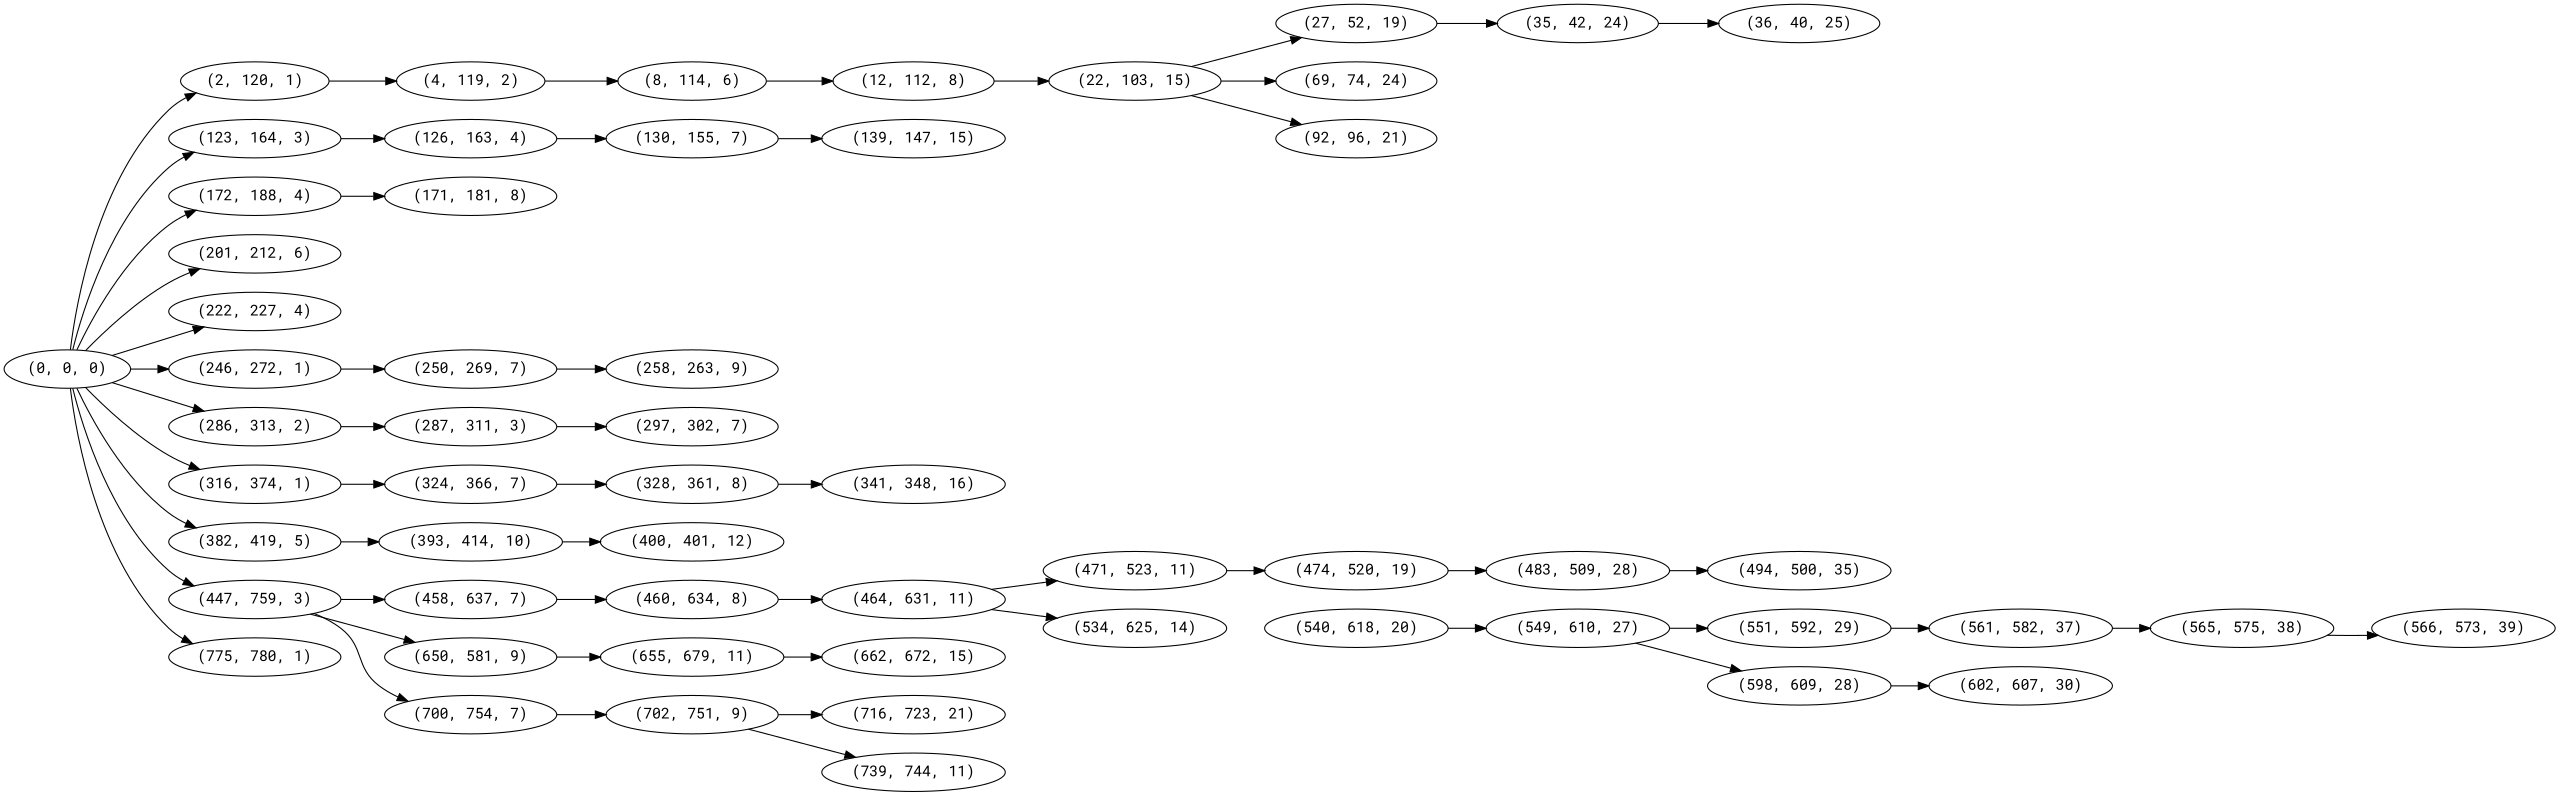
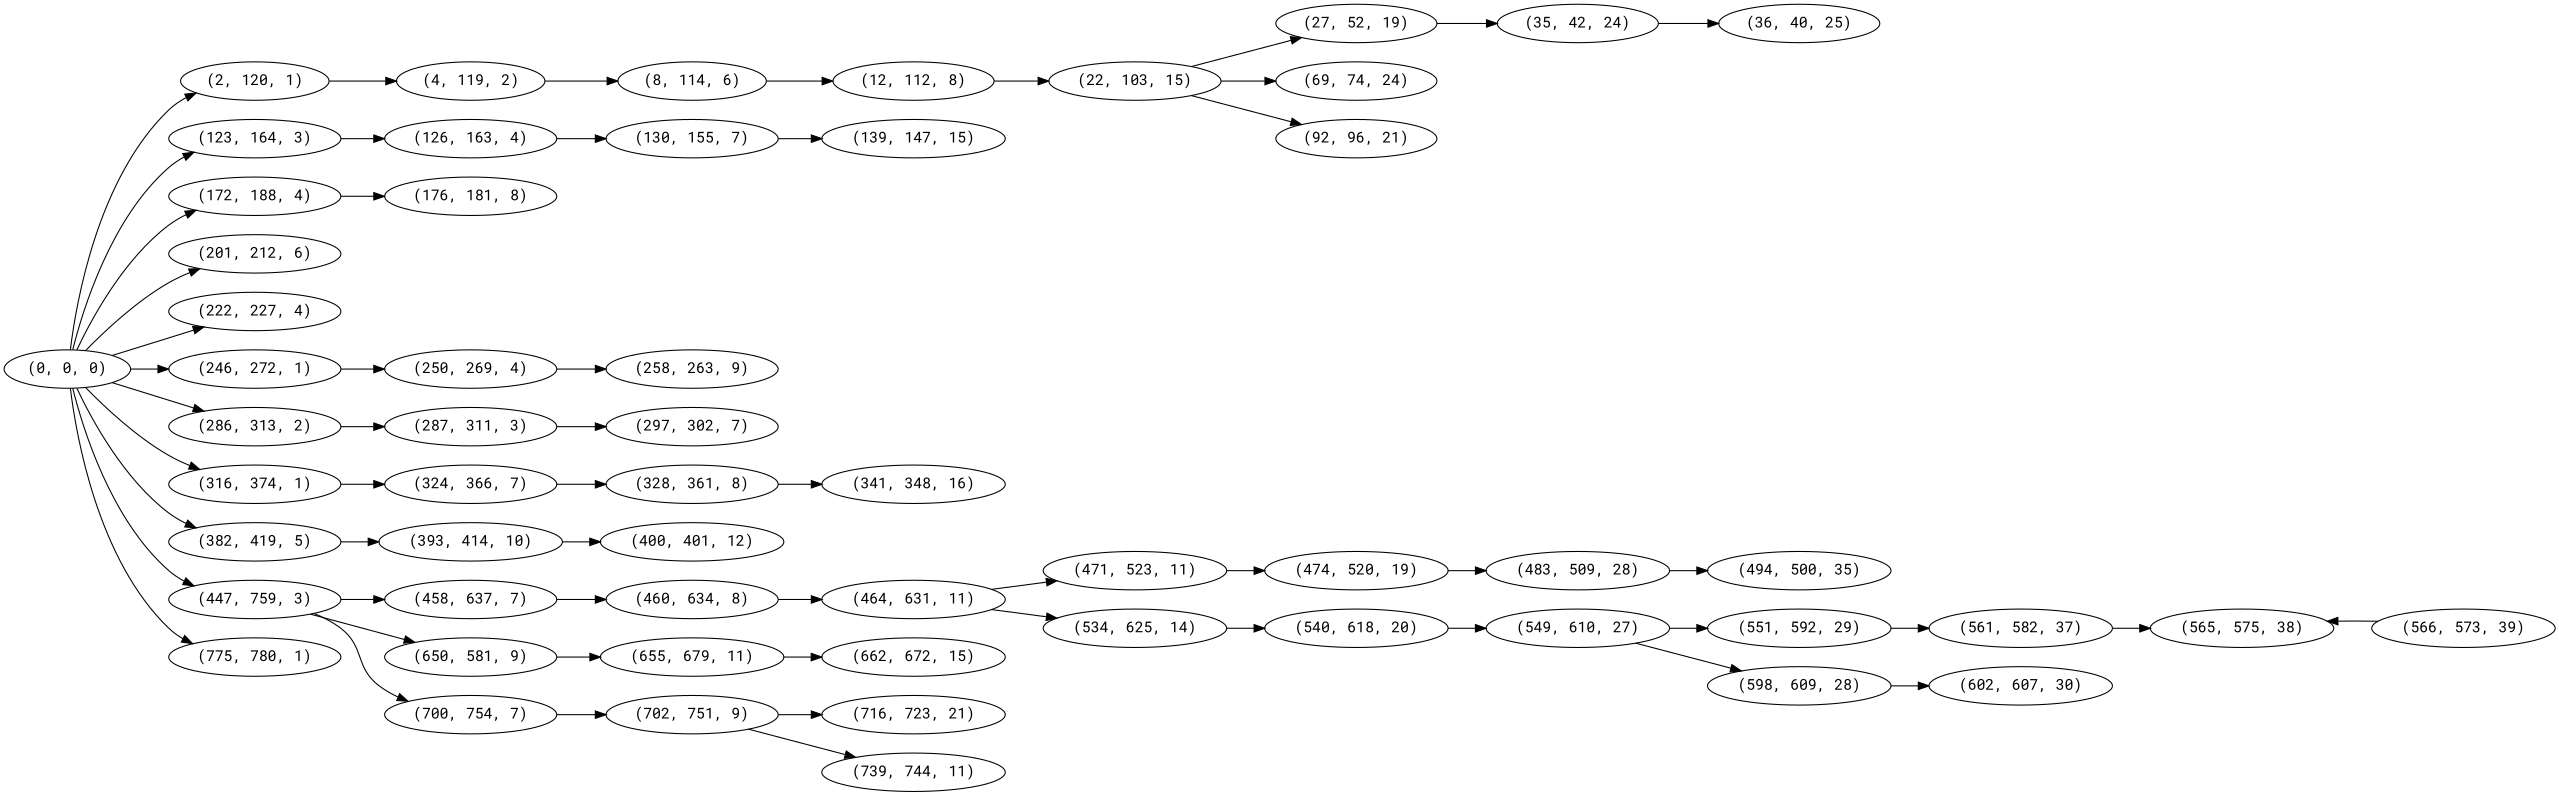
node "(171, 181, 8)": label "(171, 181, 8)" -> "(176, 181, 8)"
node "(250, 269, 7)": label "(250, 269, 7)" -> "(250, 269, 4)"
edge "(534, 625, 14)" -> "(540, 618, 20)": added
edge "(565, 575, 38)" -> "(566, 573, 39)": reversed
